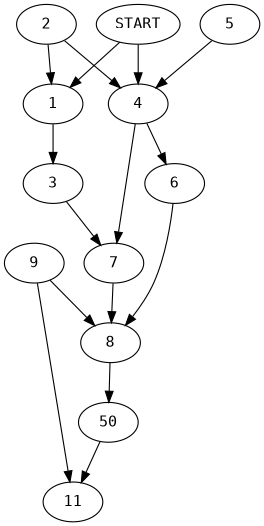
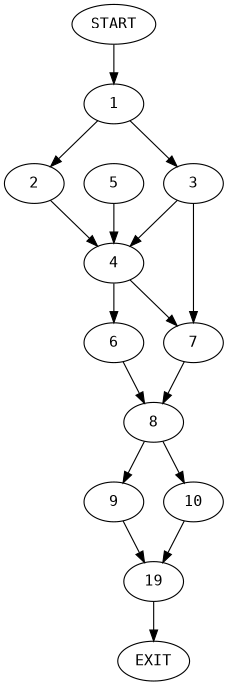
edge "2" -> "1": reversed
edge "START" -> "4": now "3" -> "4"
edge "9" -> "8": reversed
node "50": label "50" -> "10"
node "11": label "11" -> "19"
node "EXIT": added
